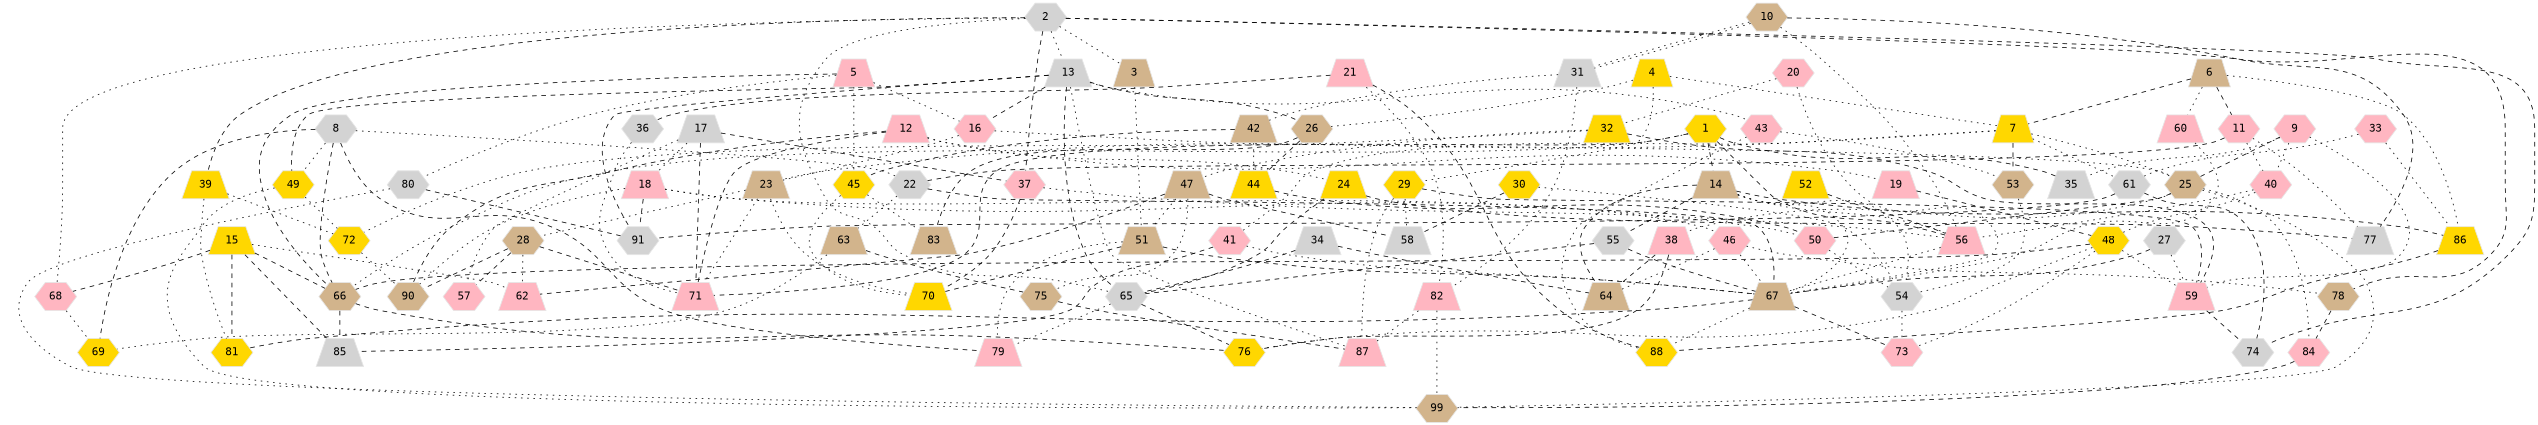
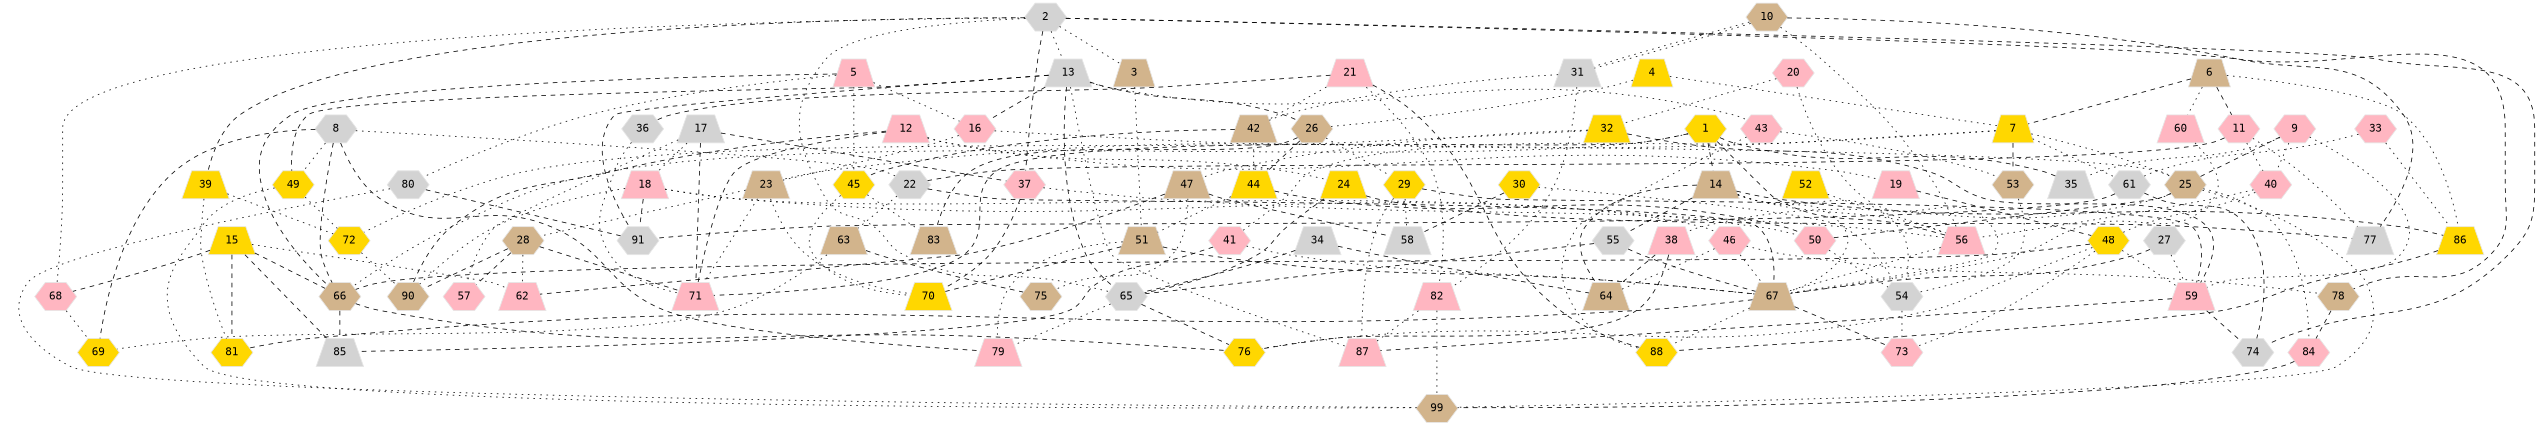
edge "21" -- "42": added
edge "4" -- "29": now "26" -- "29"
edge "47" -- "51": now "44" -- "51"
edge "52" -- "56": style dashed -> dotted
edge "75" -- "87": now "59" -- "87"
